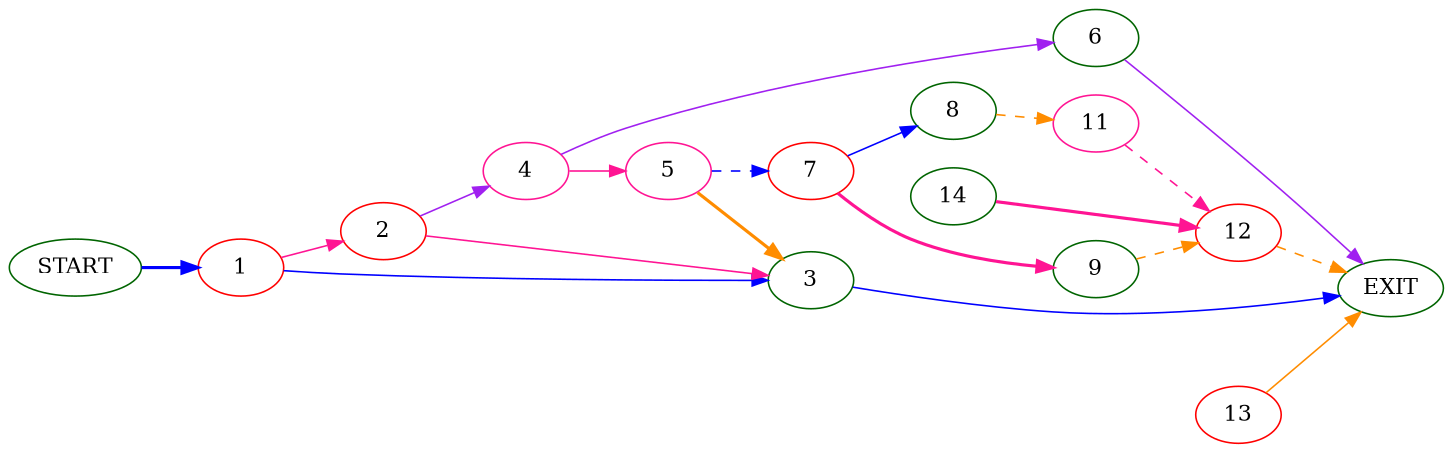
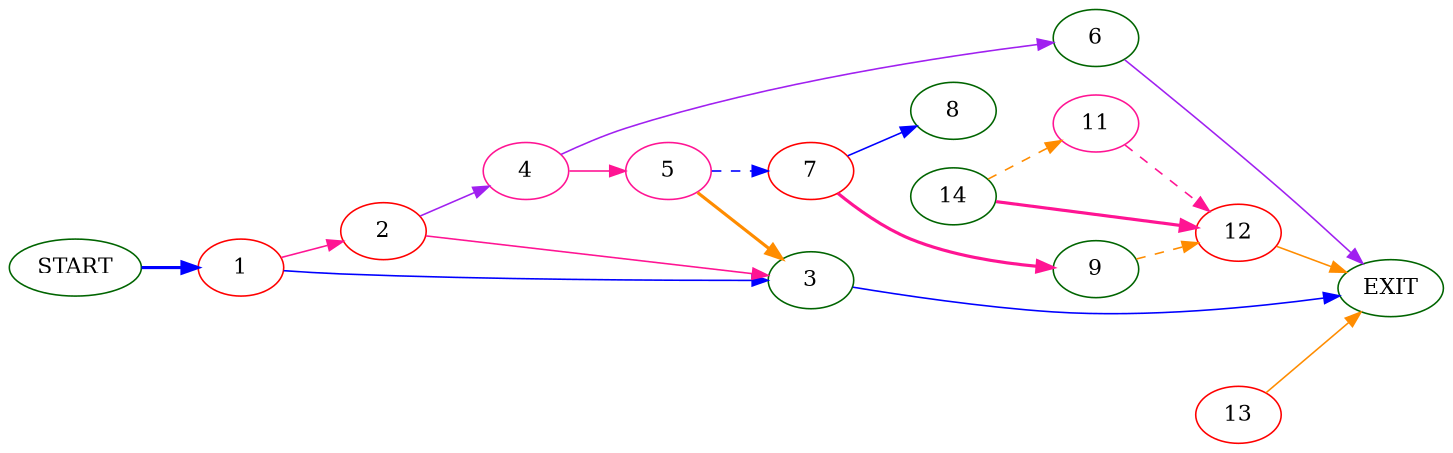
edge "8" -> "11": now "14" -> "11"
edge "12" -> "EXIT": style dashed -> solid
